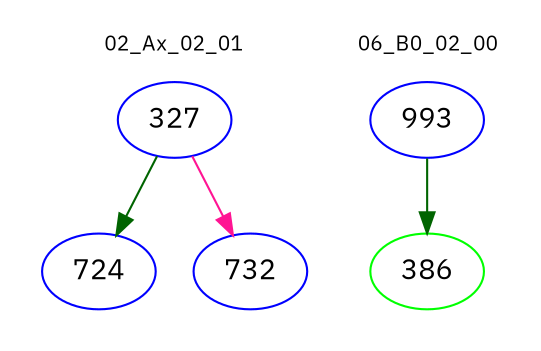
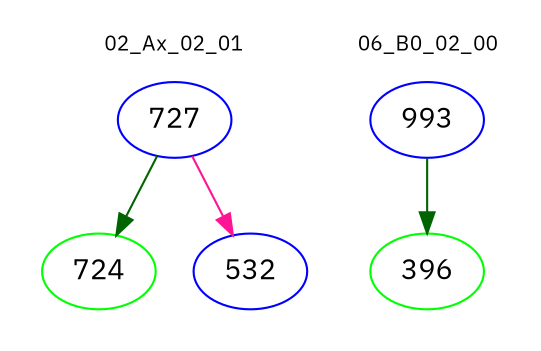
node "327": label "327" -> "727"
node "724": color blue -> green
node "732": label "732" -> "532"
node "386": label "386" -> "396"
